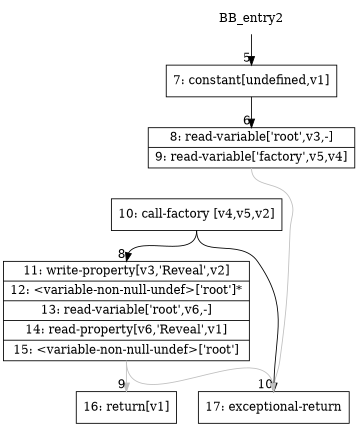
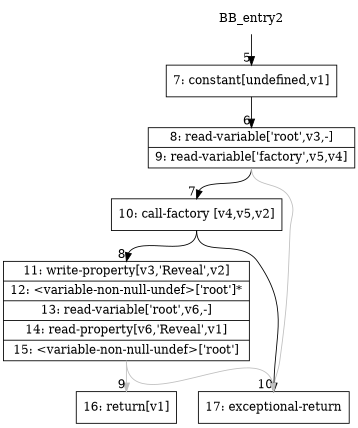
edge "8: read-variable['root',v3,-]" -> "10: call-factory [v4,v5,v2]": added
